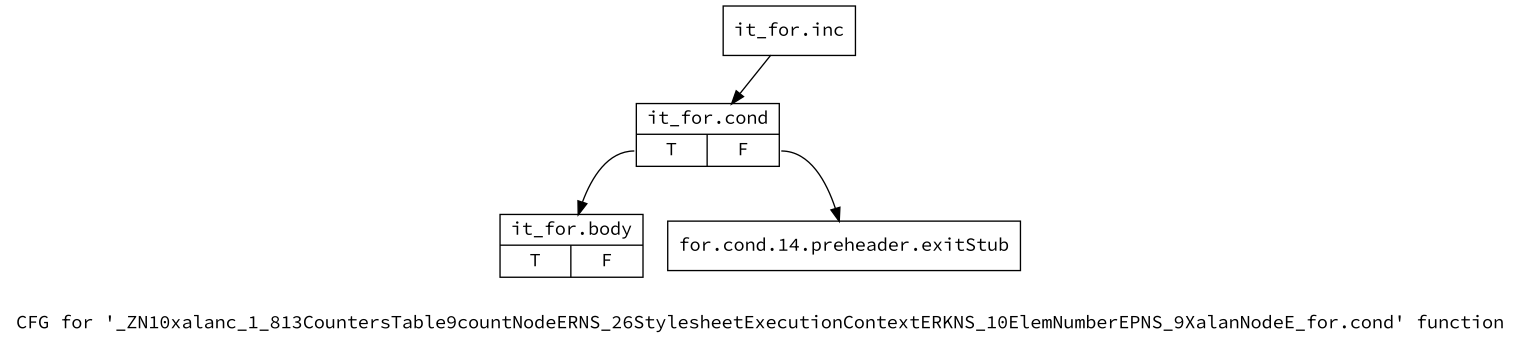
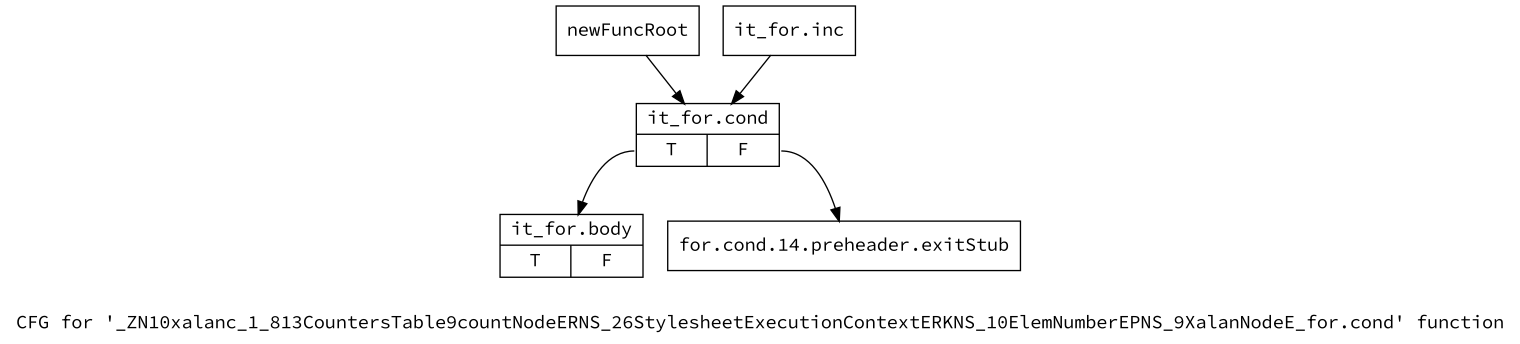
node "newFuncRoot": added
